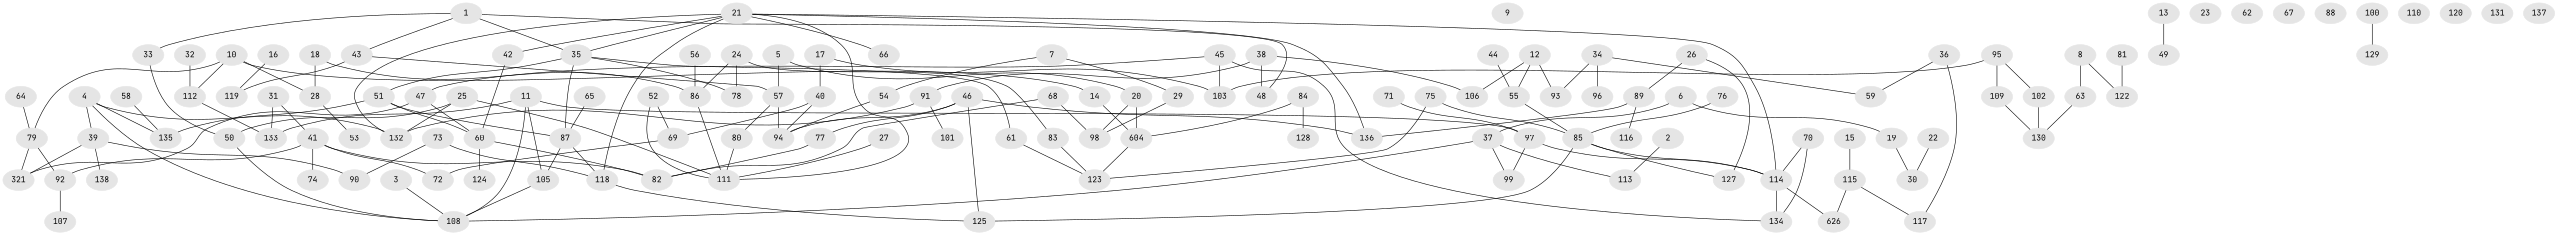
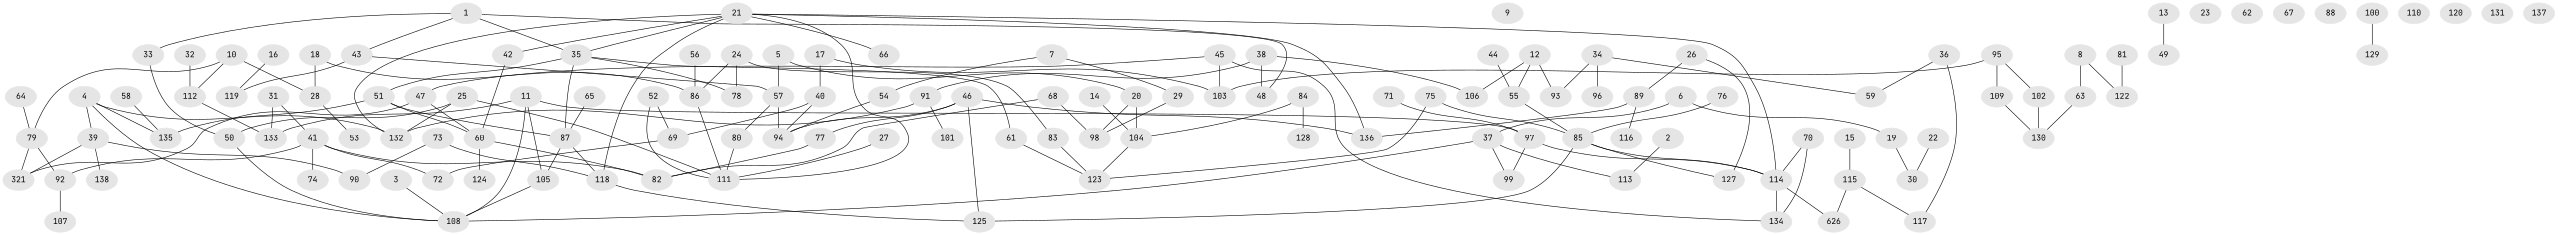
edge "10" -- "14": removed
node "604": label "604" -> "104"
